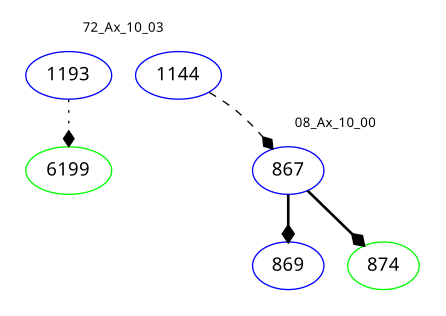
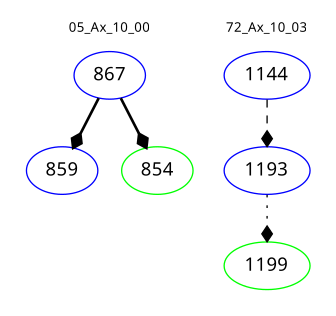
edge "1144" -> "867": now "1144" -> "1193"
cluster "08_Ax_10_00": label "08_Ax_10_00" -> "05_Ax_10_00"
node "6199": label "6199" -> "1199"
node "869": label "869" -> "859"
node "874": label "874" -> "854"
